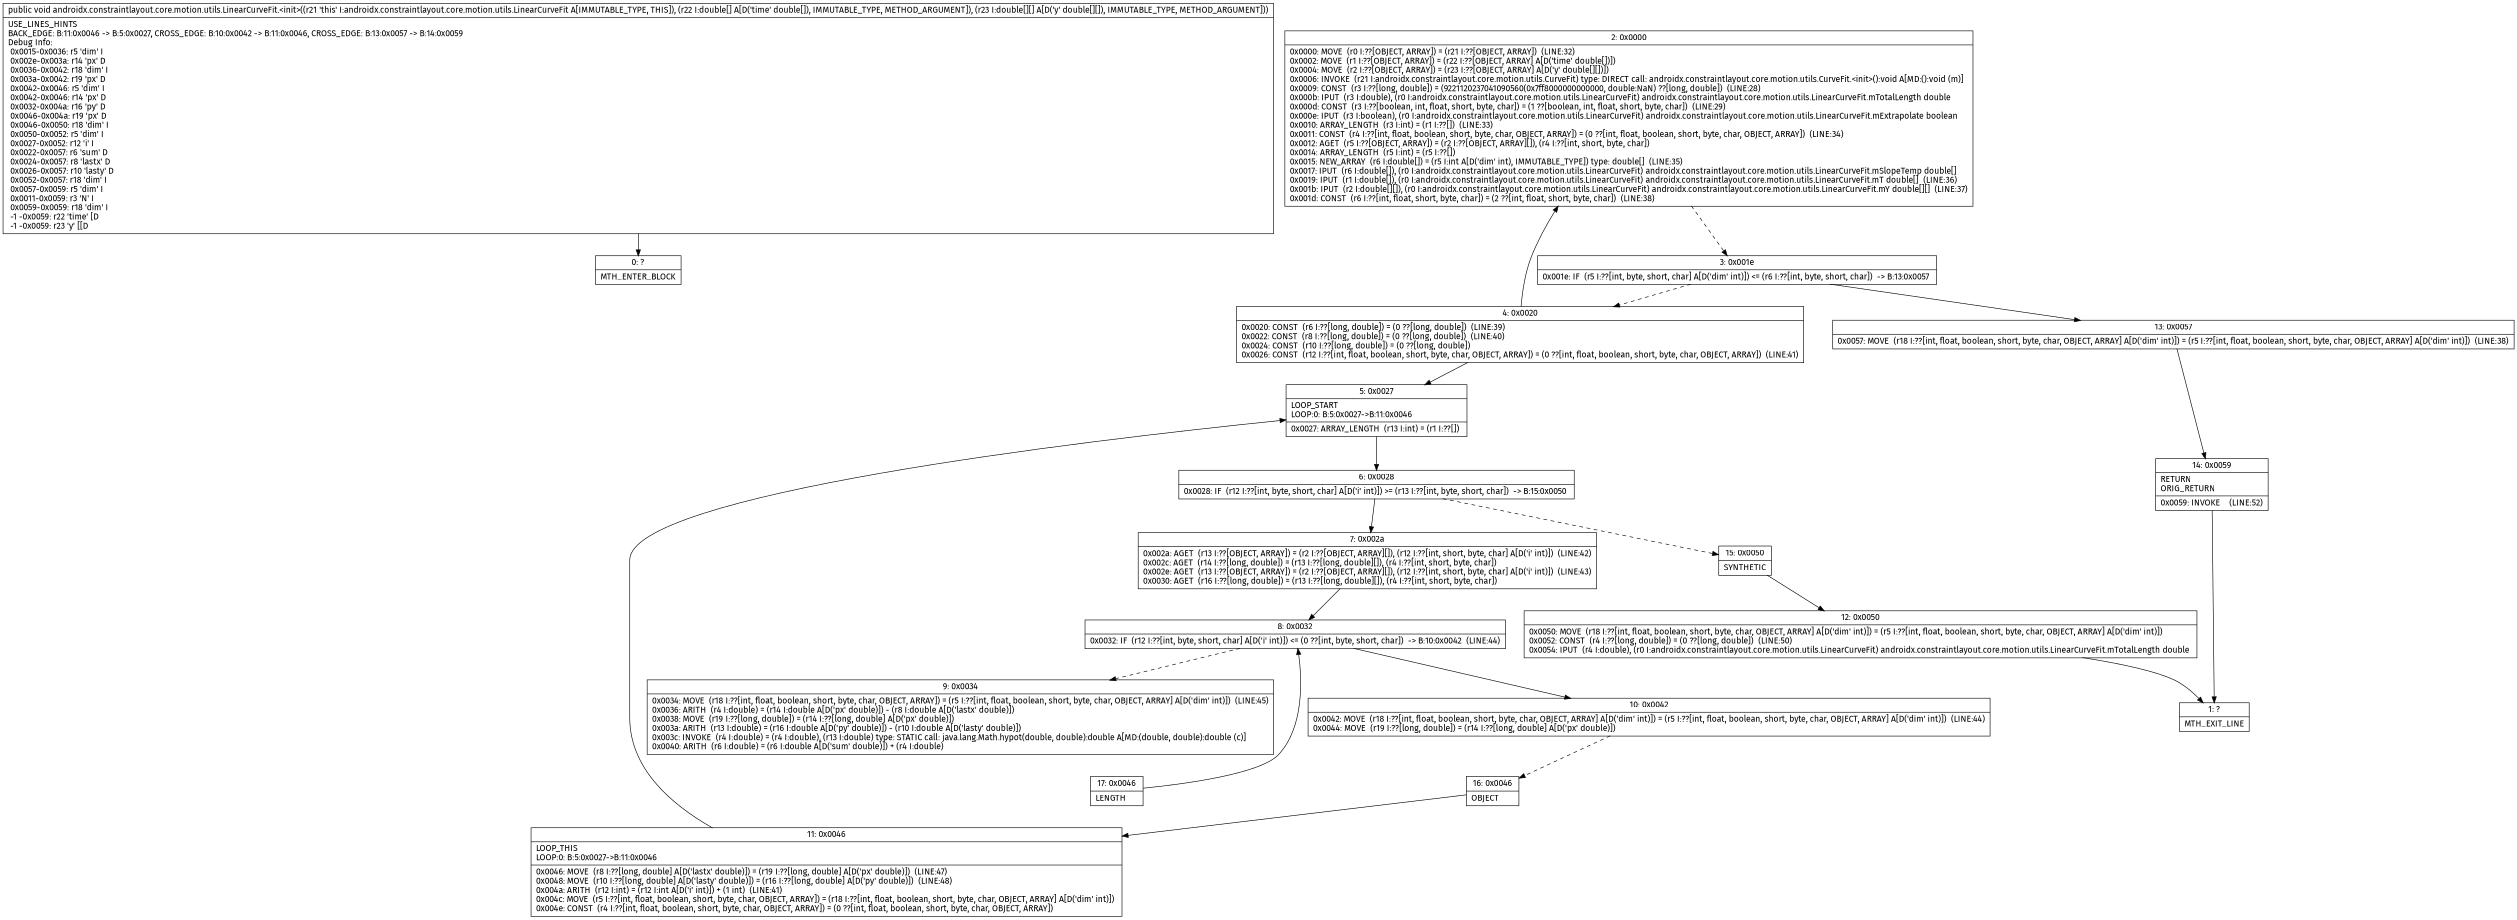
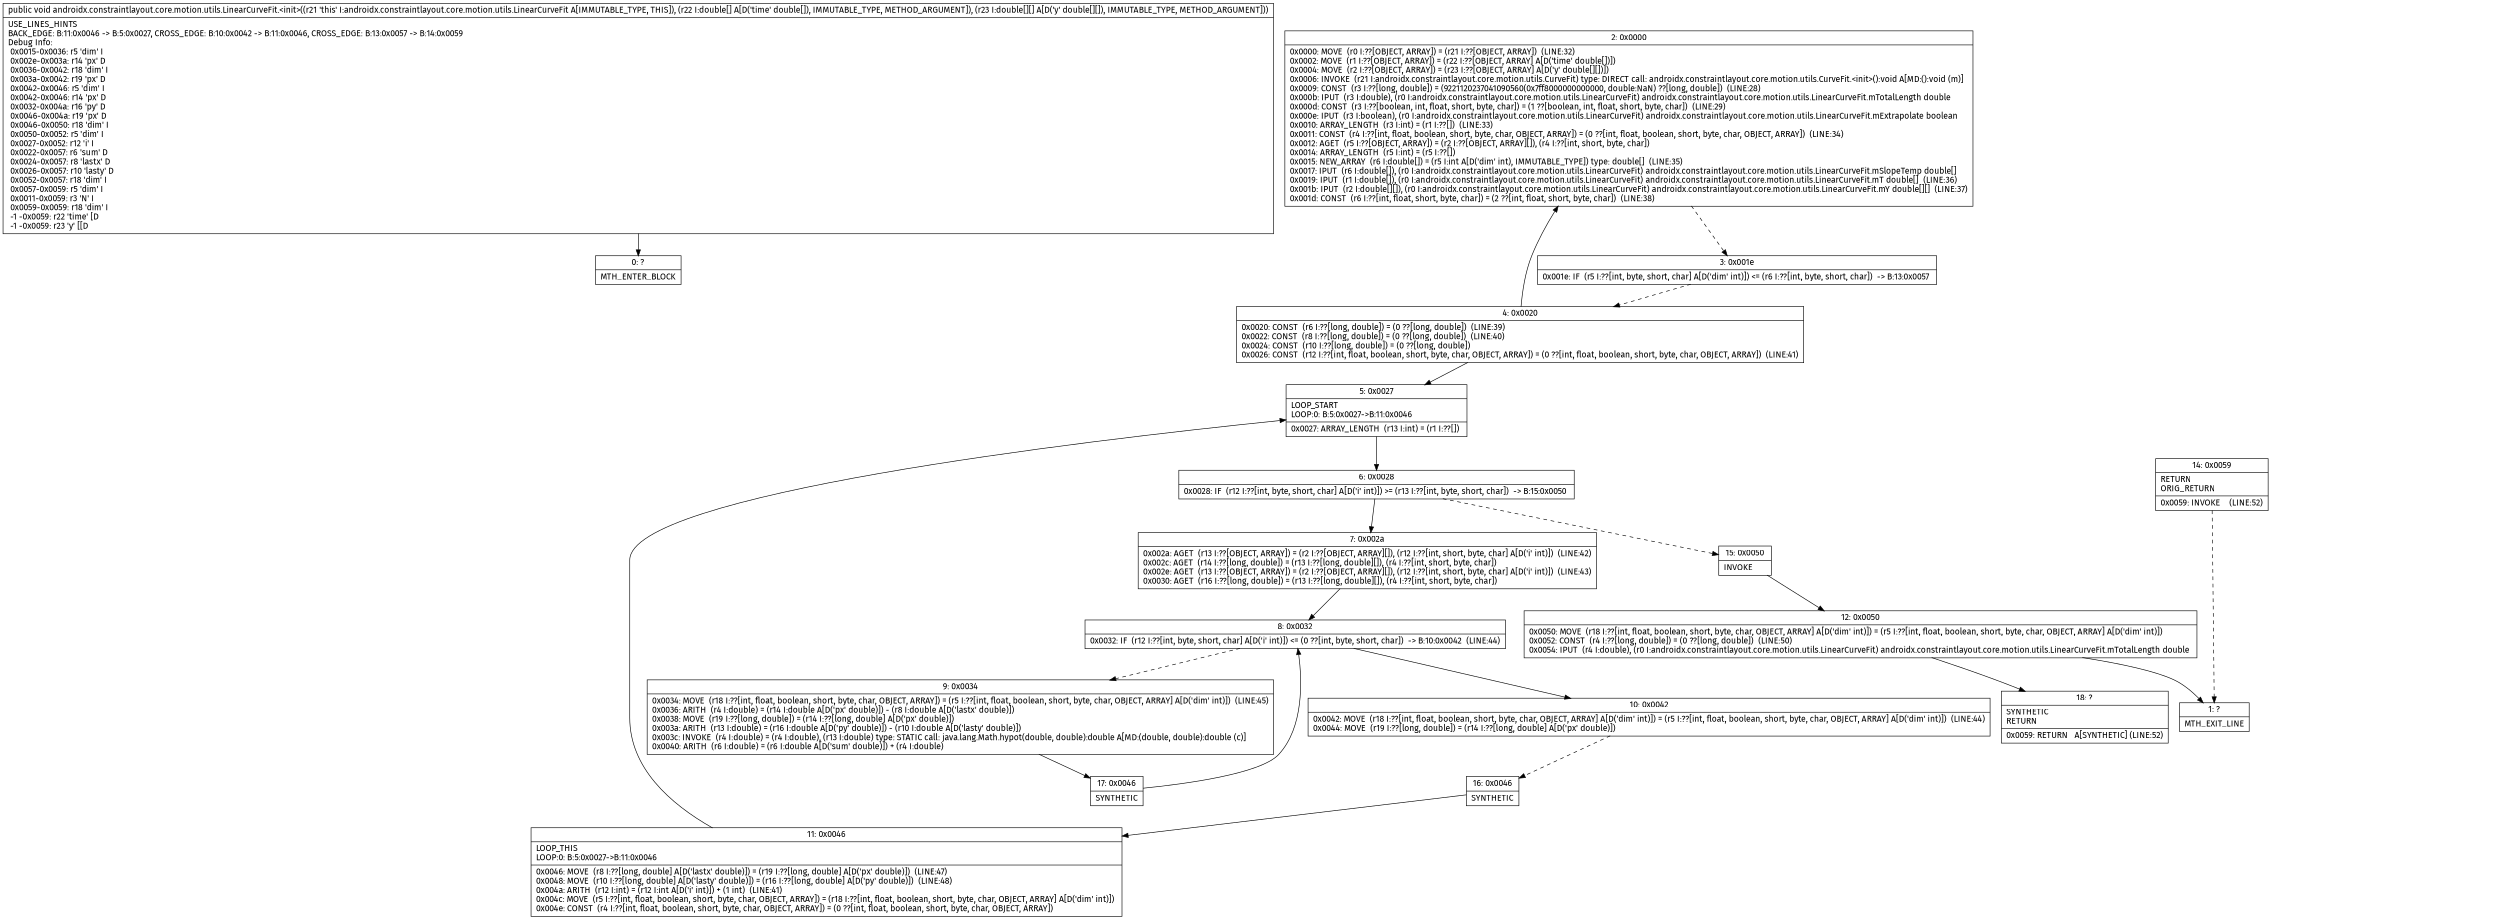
node "13: 0x0057": removed
node "15: 0x0050": text "SYNTHETIC" -> "INVOKE"
edge "14: 0x0059" -> "1: ?": style solid -> dashed
node "18: ?": added
edge "9: 0x0034" -> "17: 0x0046": added
node "17: 0x0046": text "LENGTH" -> "SYNTHETIC"
node "16: 0x0046": text "OBJECT" -> "SYNTHETIC"
